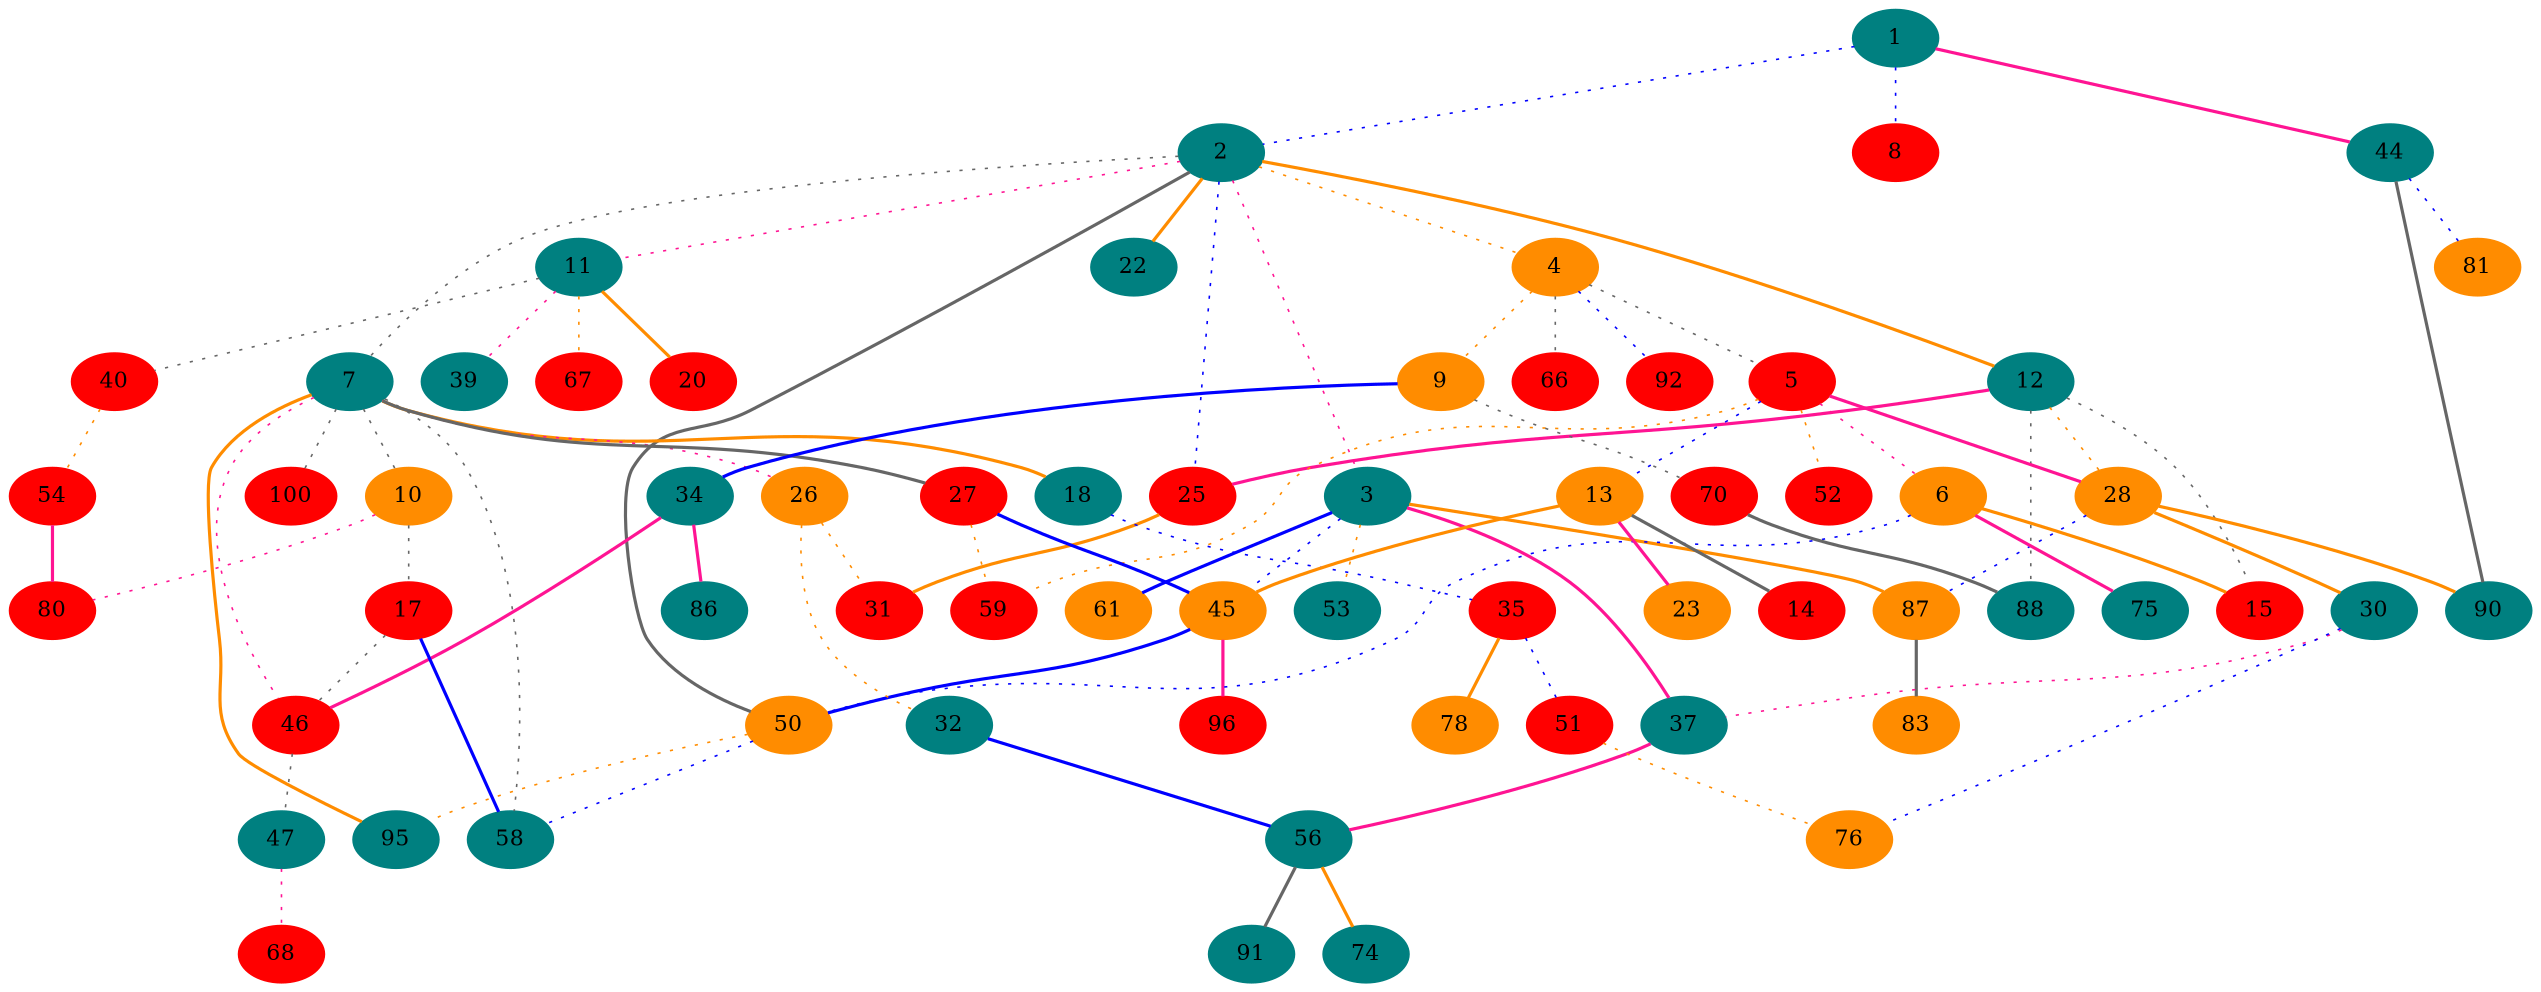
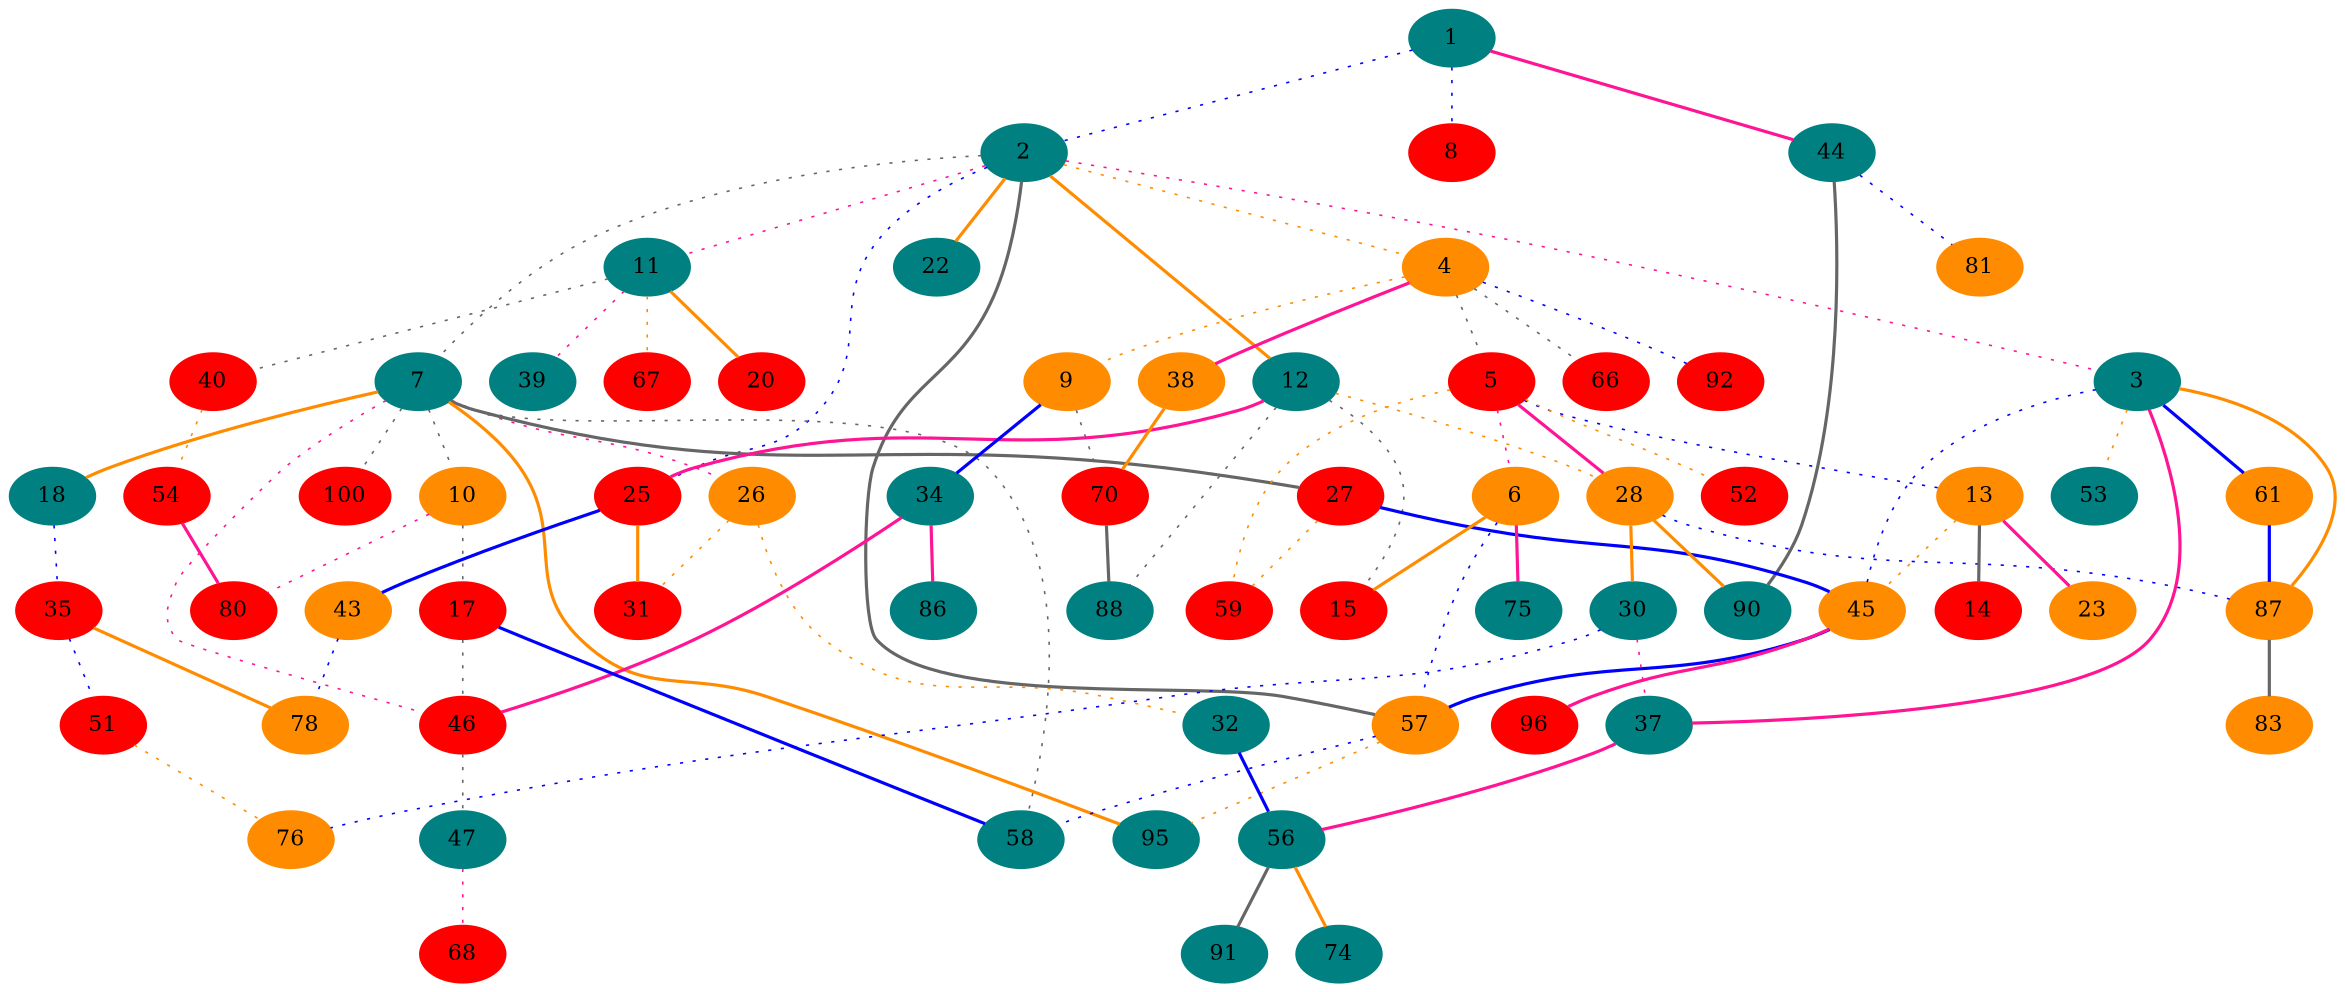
node "38": added
edge "13" -- "45": style bold -> dotted
edge "61" -- "87": added
node "43": added
node "50": label "50" -> "57"
